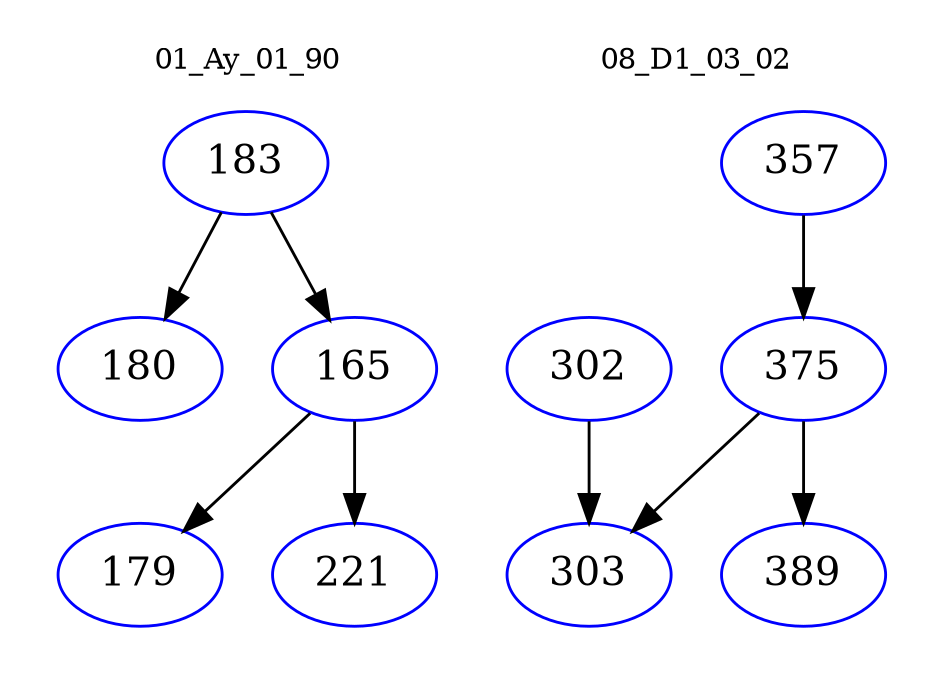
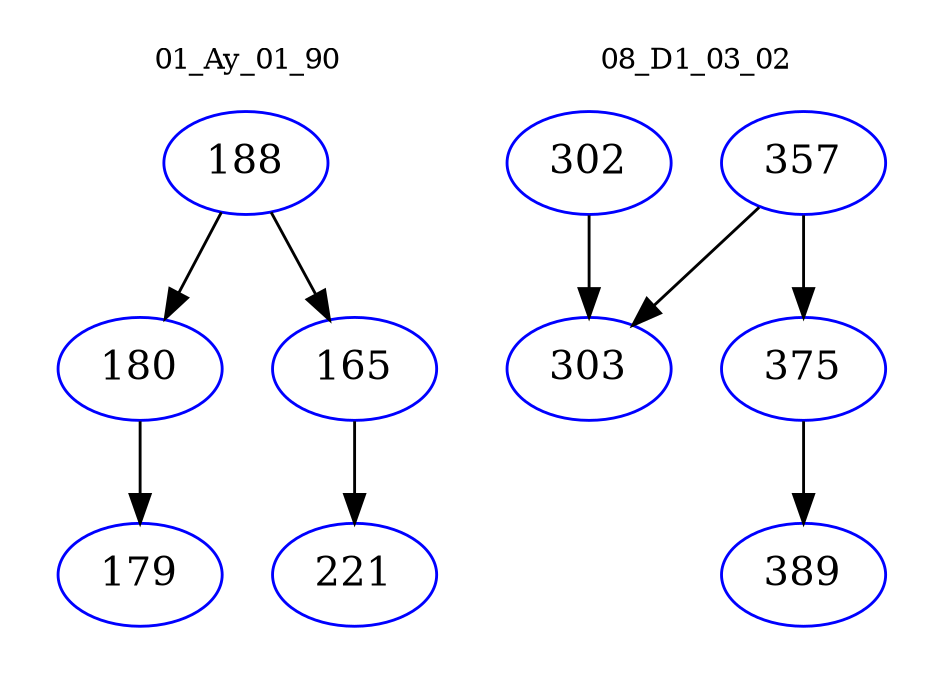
node "183": label "183" -> "188"
edge "165" -> "179": now "180" -> "179"
edge "375" -> "303": now "357" -> "303"
